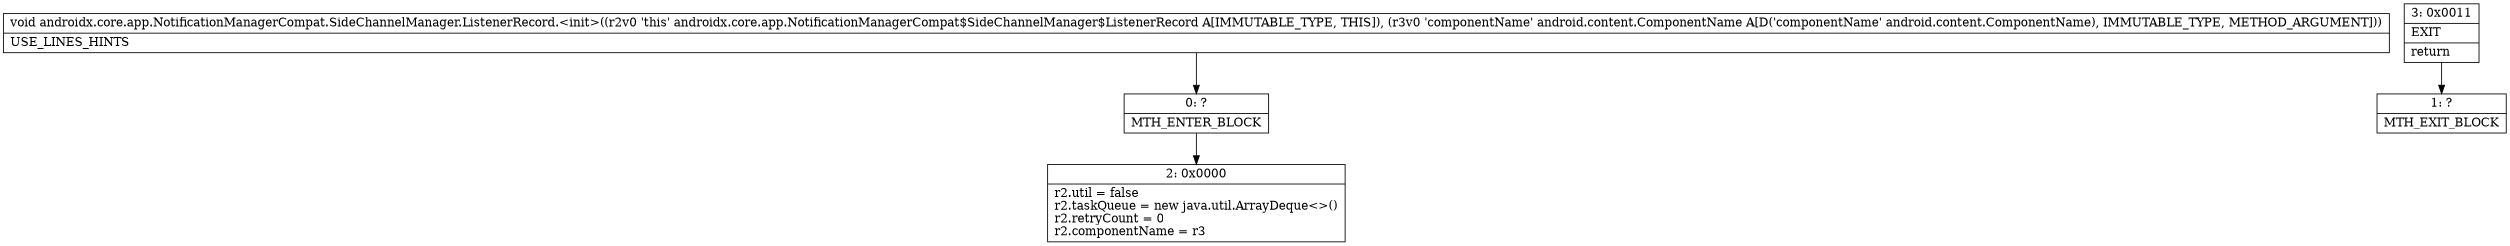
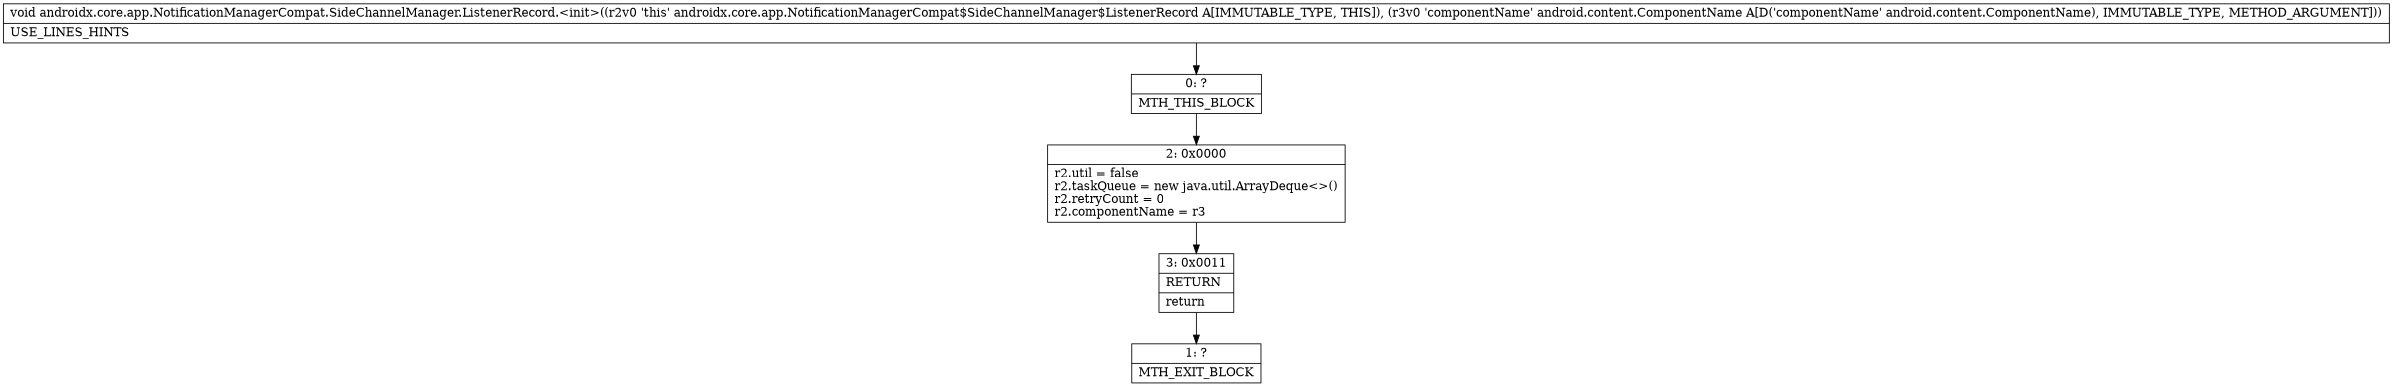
node "3: 0x0011": text "EXIT" -> "RETURN"
node "0: ?": text "MTH_ENTER_BLOCK" -> "MTH_THIS_BLOCK"
edge "2: 0x0000" -> "3: 0x0011": added
